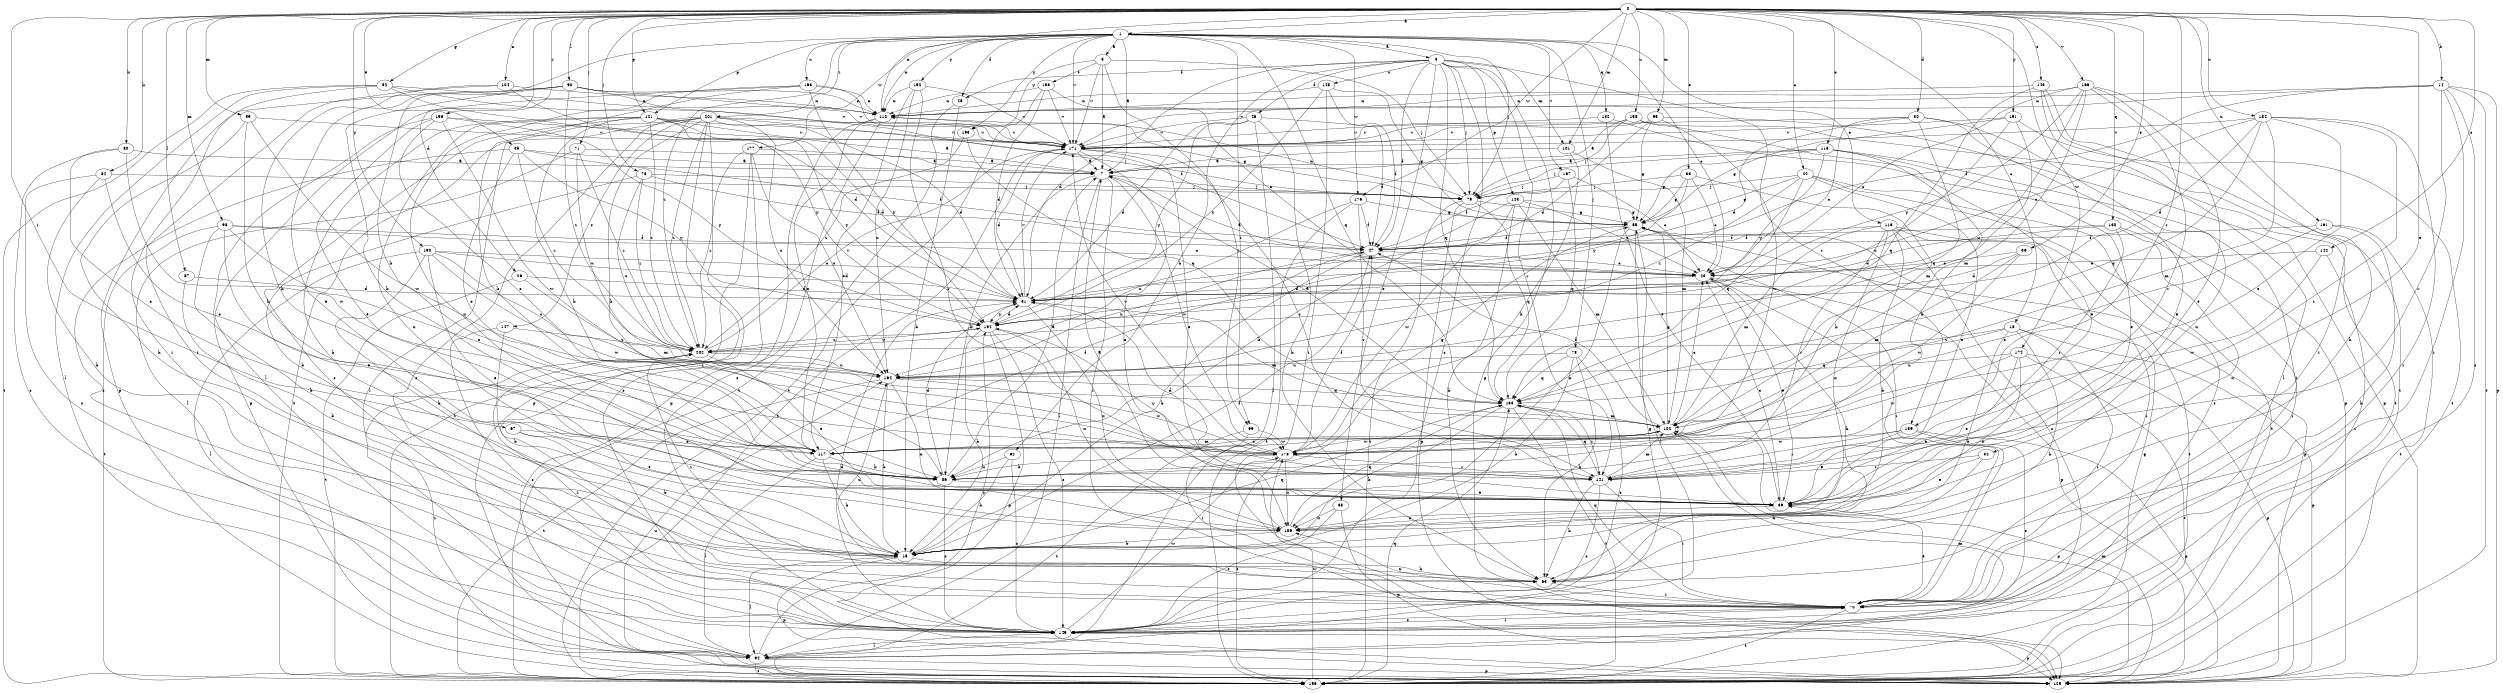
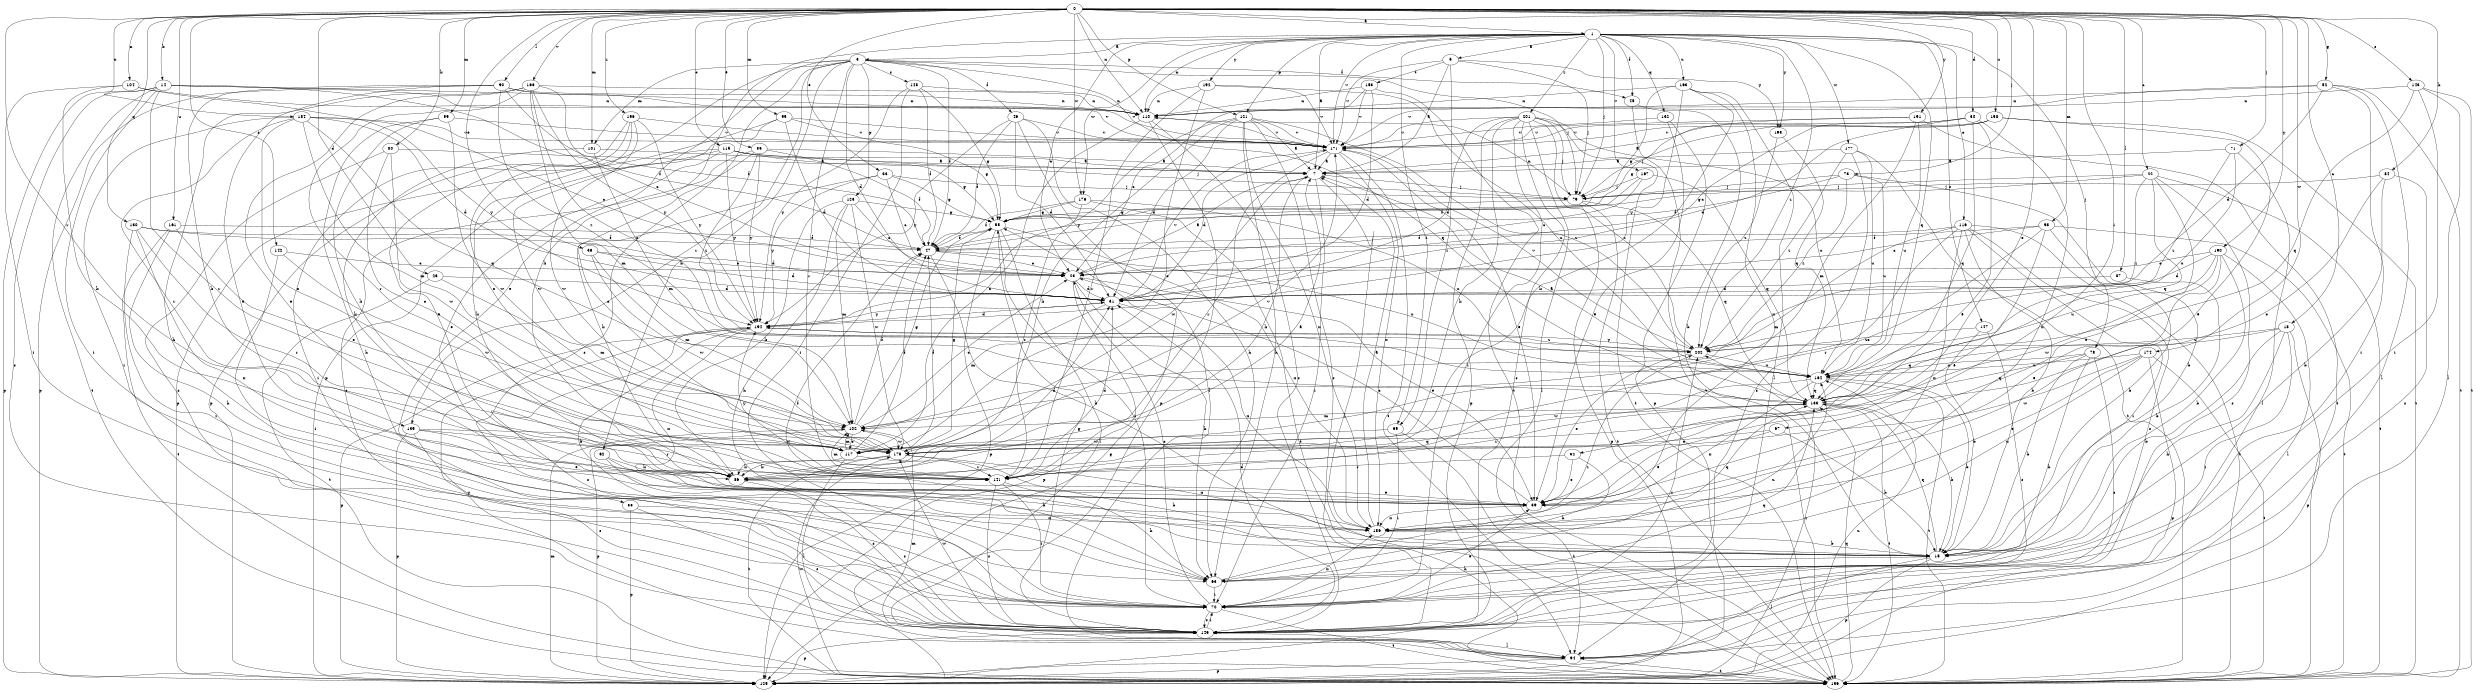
edge "201" -> "147": now "1" -> "147"
